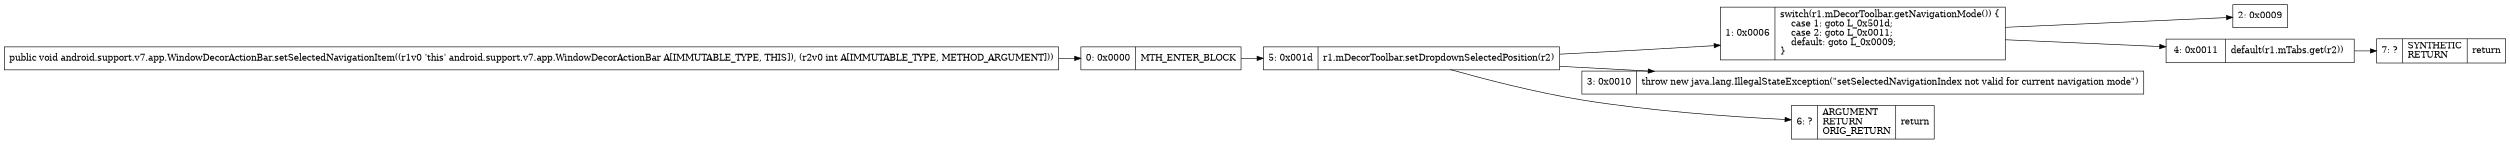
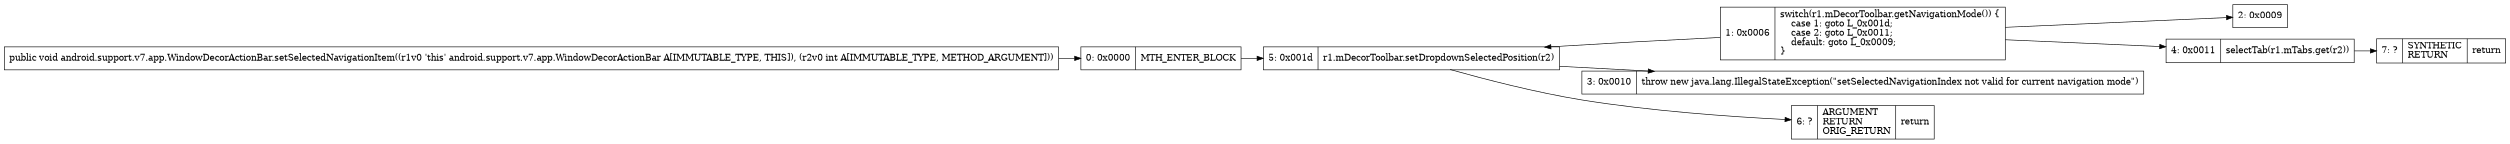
node "1: 0x0006": text "case 1: goto L_0x501d;" -> "case 1: goto L_0x001d;"
edge "5: 0x001d" -> "1: 0x0006": reversed
node "4: 0x0011": text "default(r1.mTabs.get(r2))" -> "selectTab(r1.mTabs.get(r2))"
